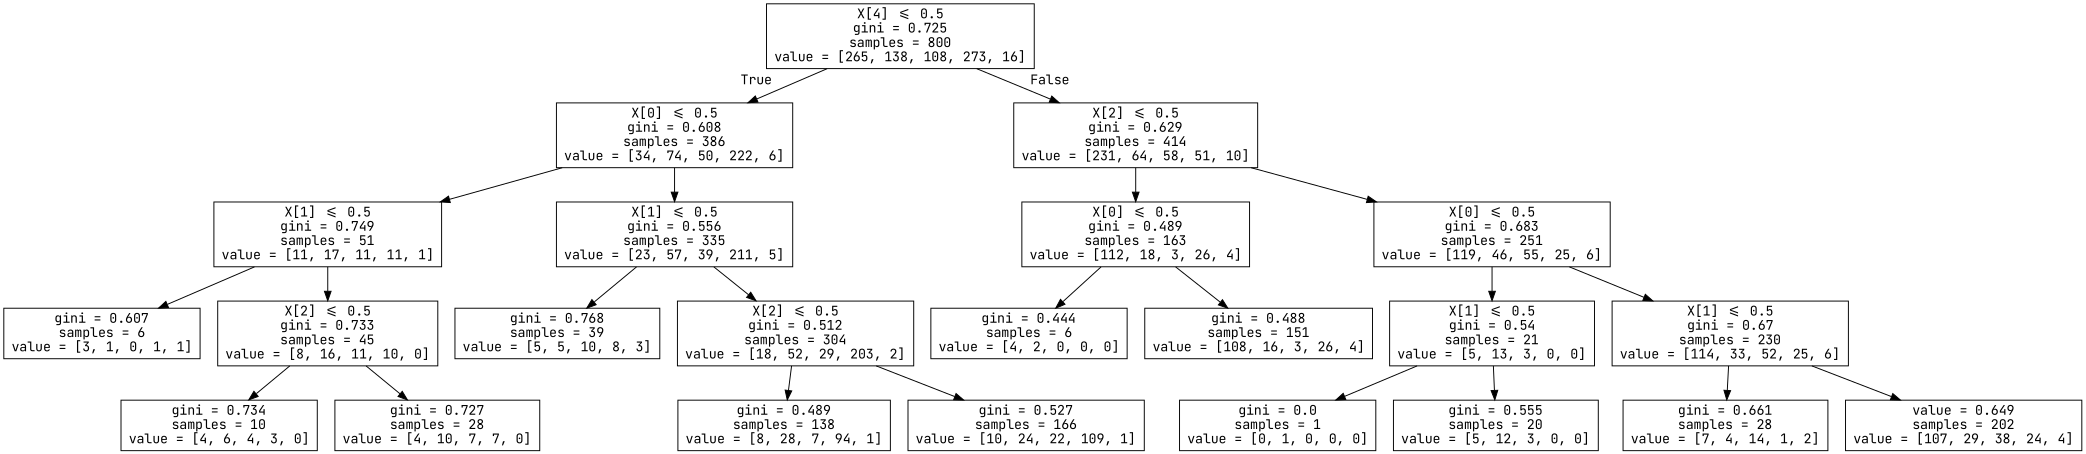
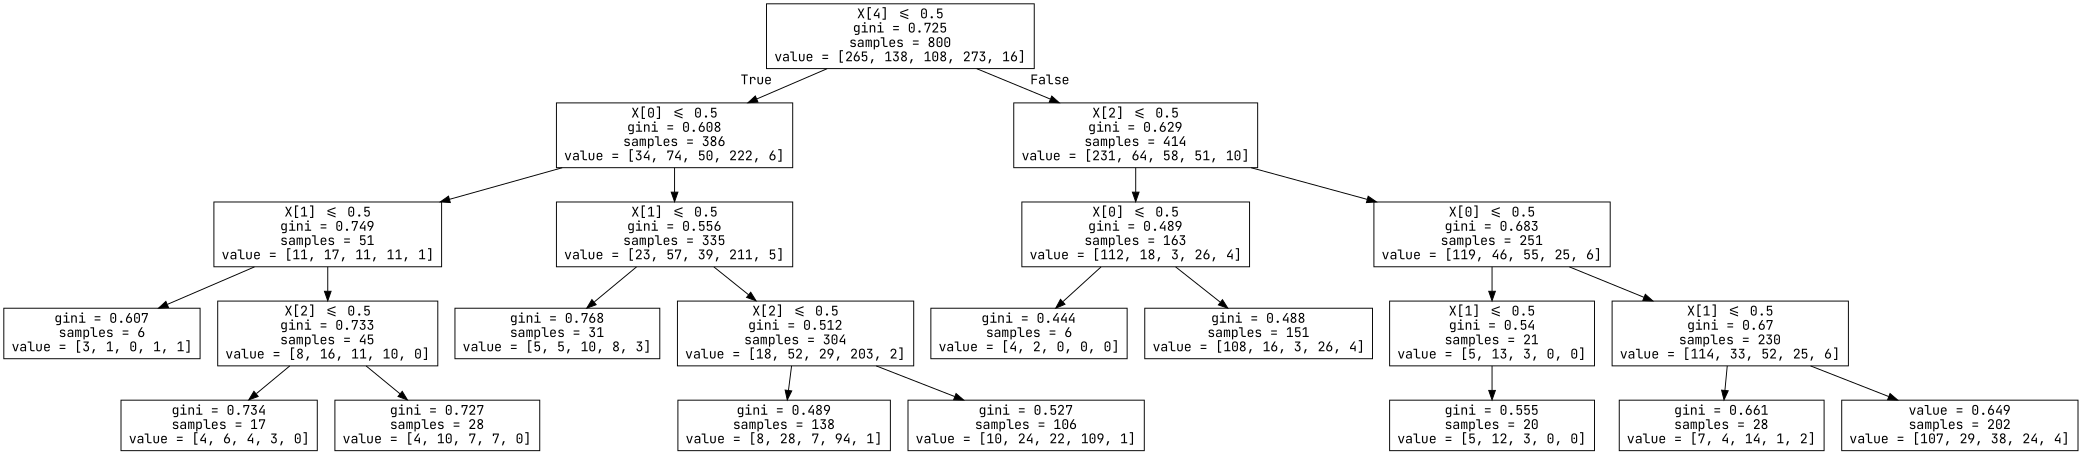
node "gini = 0.768 samples = 39 value = [5, 5, 10, 8, 3]": label "gini = 0.768 samples = 39 value = [5, 5, 10, 8, 3]" -> "gini = 0.768 samples = 31 value = [5, 5, 10, 8, 3]"
node "gini = 0.734 samples = 10 value = [4, 6, 4, 3, 0]": label "gini = 0.734 samples = 10 value = [4, 6, 4, 3, 0]" -> "gini = 0.734 samples = 17 value = [4, 6, 4, 3, 0]"
node "gini = 0.527 samples = 166 value = [10, 24, 22, 109, 1]": label "gini = 0.527 samples = 166 value = [10, 24, 22, 109, 1]" -> "gini = 0.527 samples = 106 value = [10, 24, 22, 109, 1]"
node "gini = 0.0 samples = 1 value = [0, 1, 0, 0, 0]": removed
